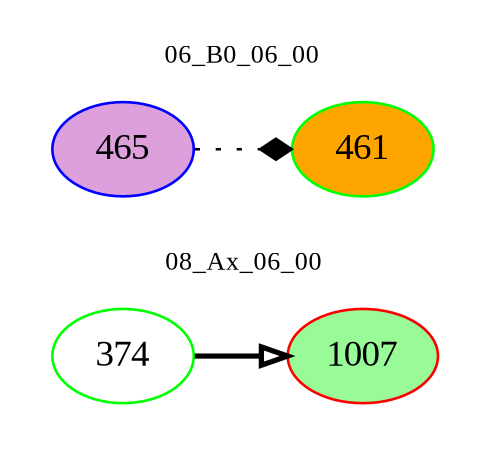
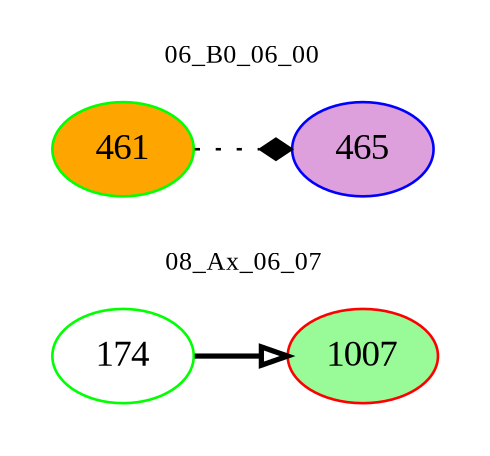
edge "465" -> "461": reversed
cluster "08_Ax_06_00": label "08_Ax_06_00" -> "08_Ax_06_07"
node "374": label "374" -> "174"
